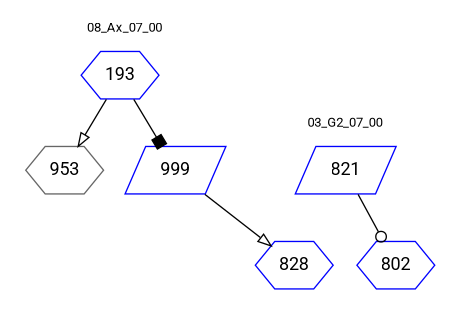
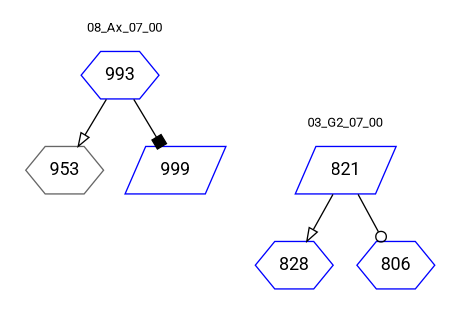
node "193": label "193" -> "993"
edge "999" -> "828": now "821" -> "828"
node "802": label "802" -> "806"
